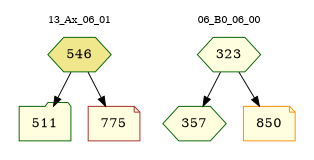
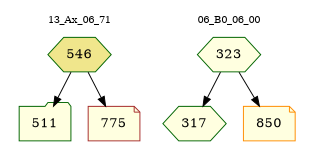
cluster "13_Ax_06_01": label "13_Ax_06_01" -> "13_Ax_06_71"
node "357": label "357" -> "317"
